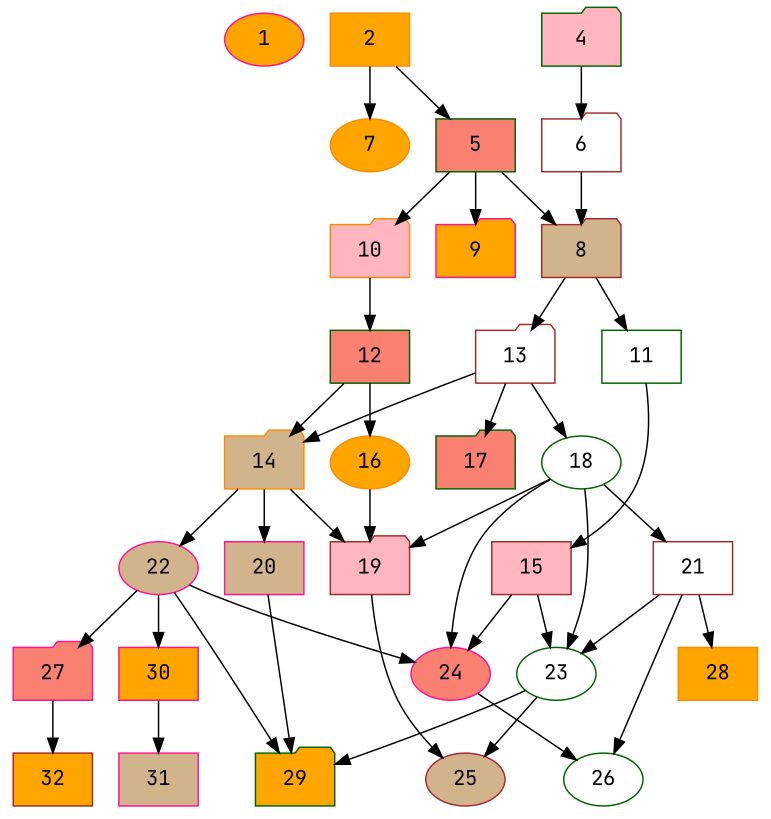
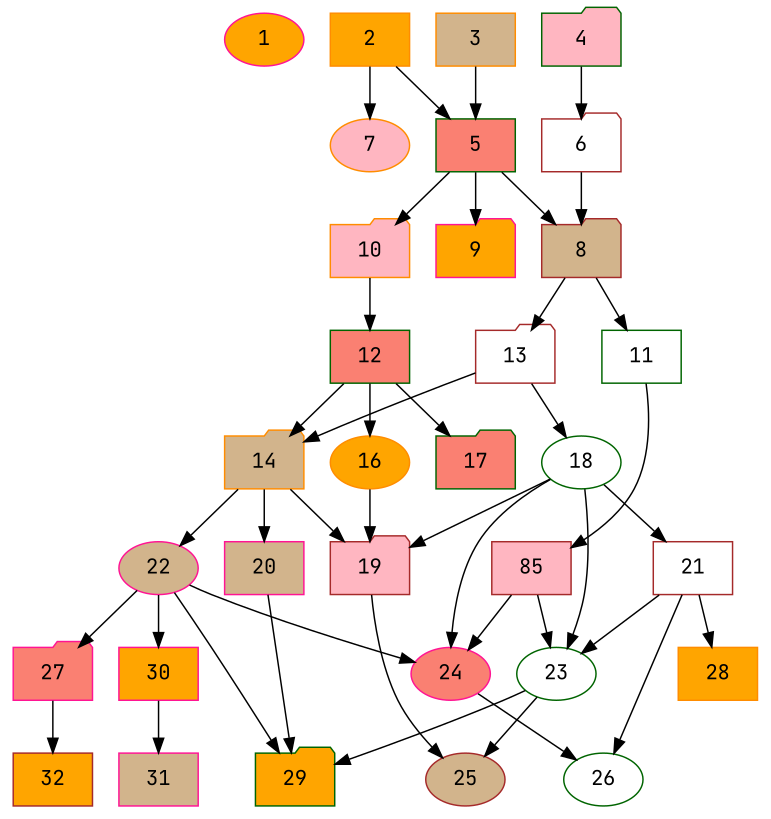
node "3": added
node "7": fillcolor orange -> lightpink
edge "13" -> "17": now "12" -> "17"
node "15": label "15" -> "85"
